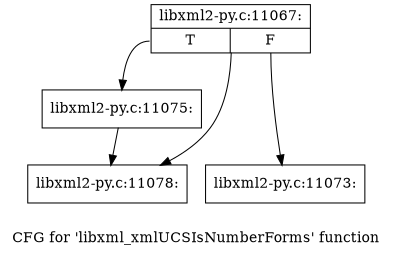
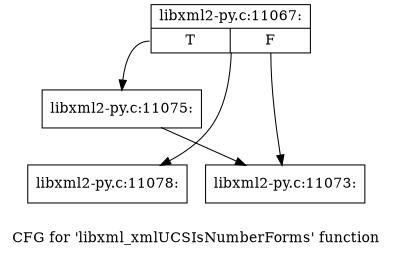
edge "libxml2-py.c:11075:" -> "libxml2-py.c:11078:": now "libxml2-py.c:11075:" -> "libxml2-py.c:11073:"
